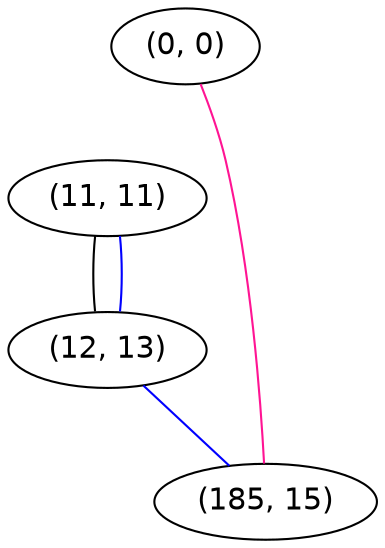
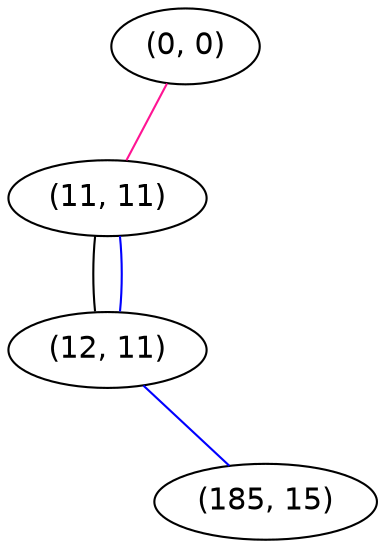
edge "(0, 0)" -- "(185, 15)": now "(0, 0)" -- "(11, 11)"
node "(12, 13)": label "(12, 13)" -> "(12, 11)"
